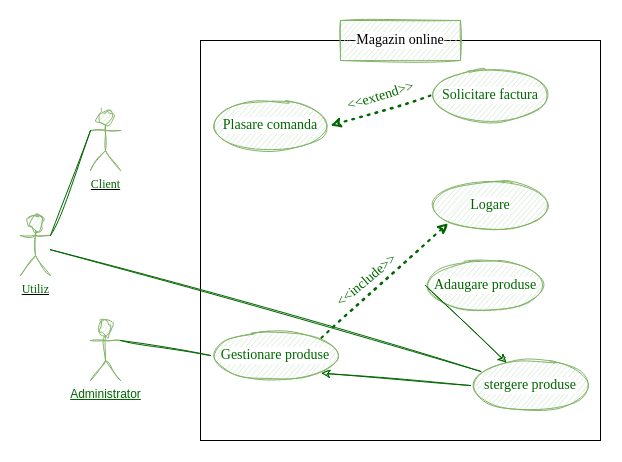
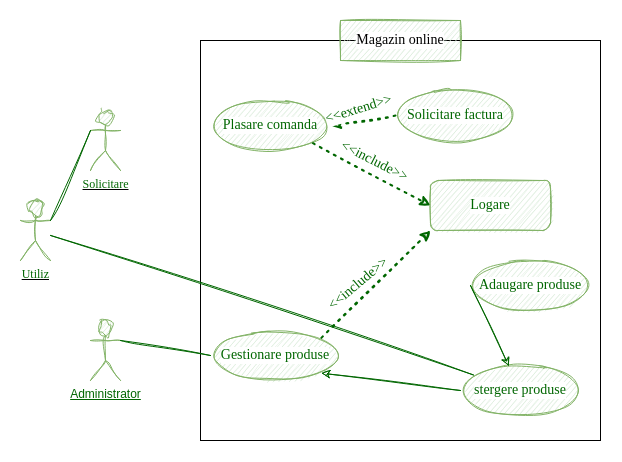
node "Solicitare factura": moved (491, 96) -> (456, 116)
edge "Plasare comanda" -> "Logare": added, label "<<include>>"
node "Client": label "Client" -> "Solicitare"
node "Logare": shape ellipse -> rounded rectangle
node "Utiliz": moved (36, 246) -> (36, 231)
node "Adaugare produse": moved (486, 286) -> (531, 286)
node "stergere produse": moved (531, 386) -> (521, 391)
